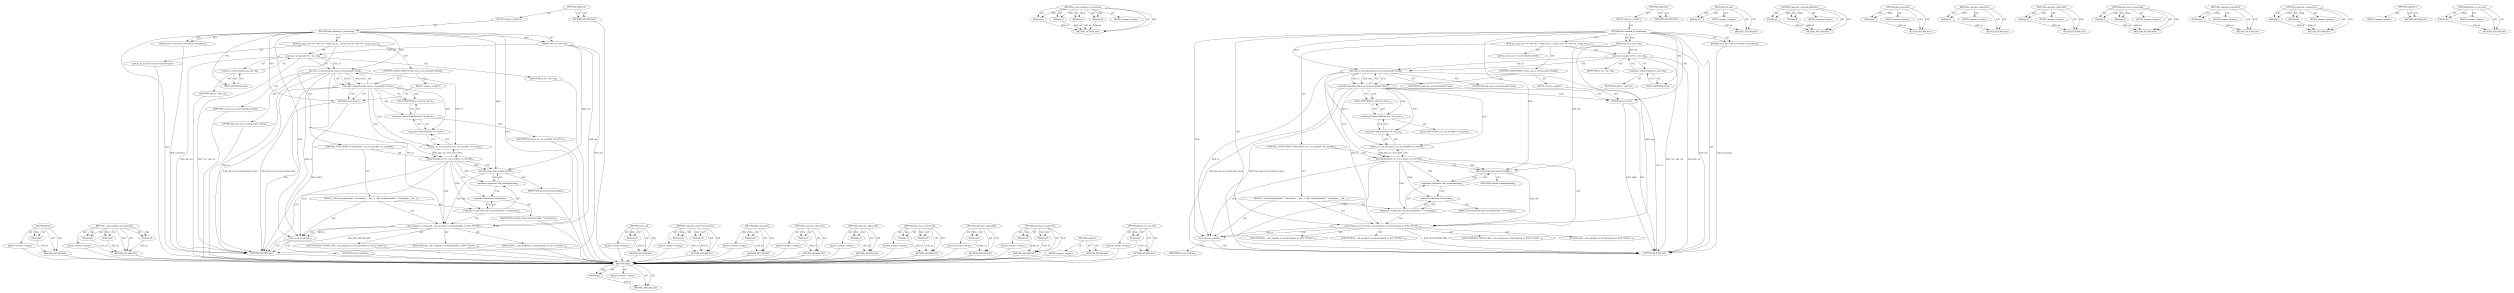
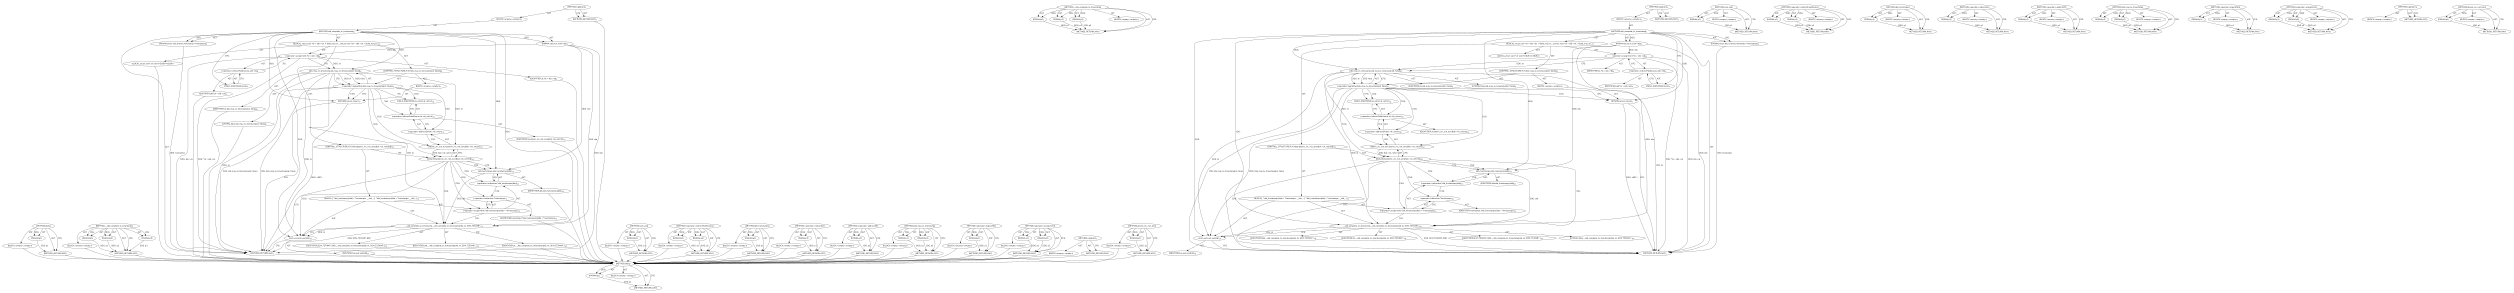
node "(PARAM,p4)": removed
